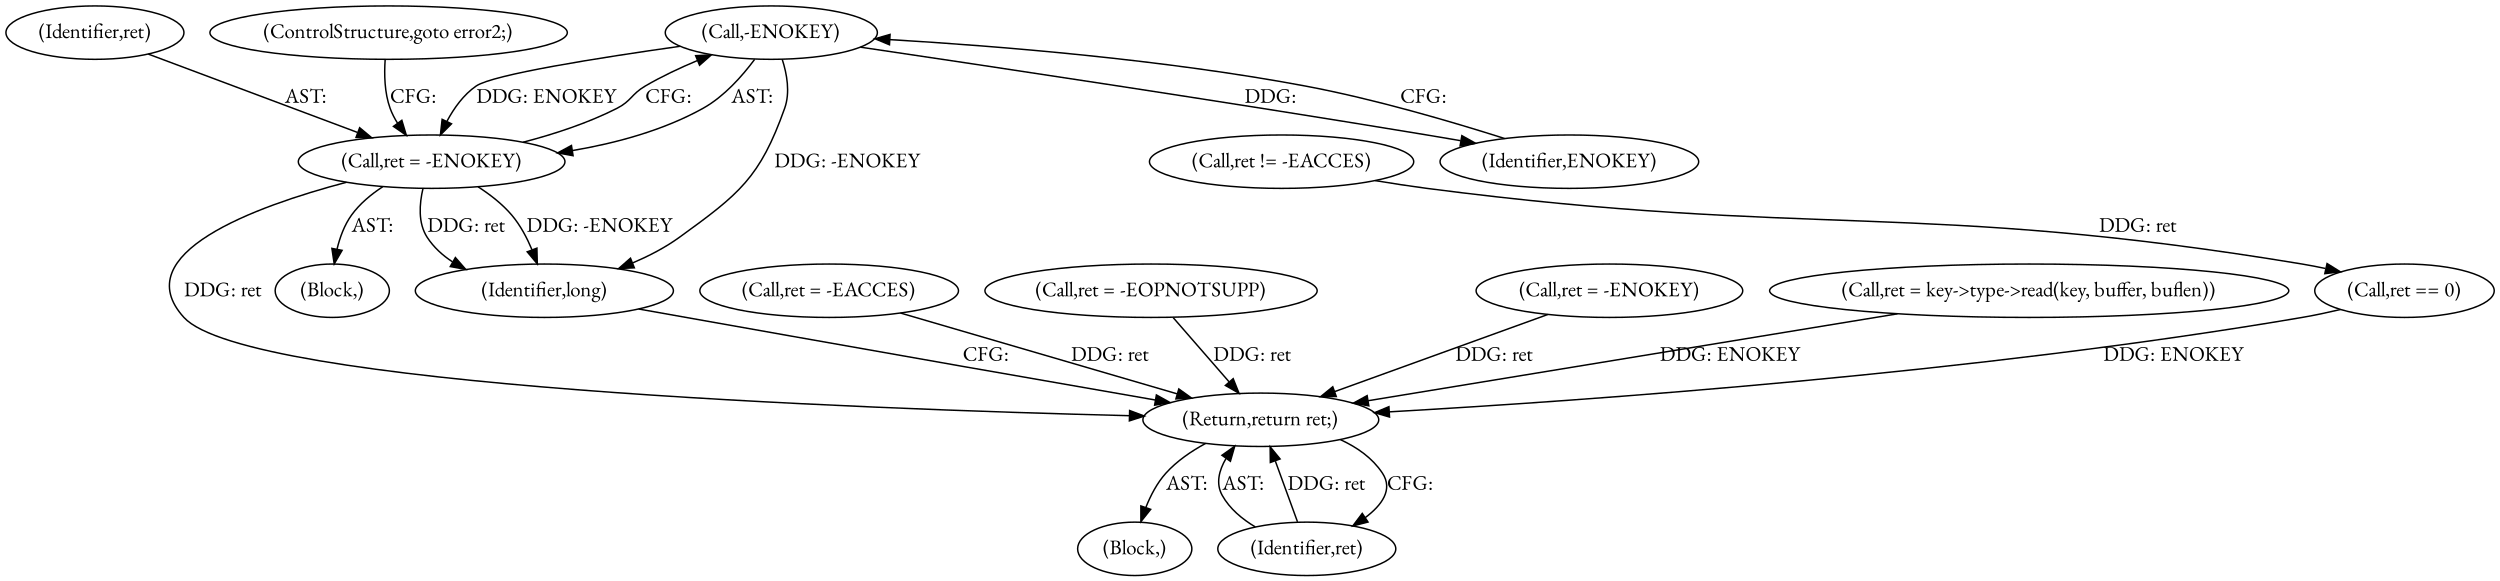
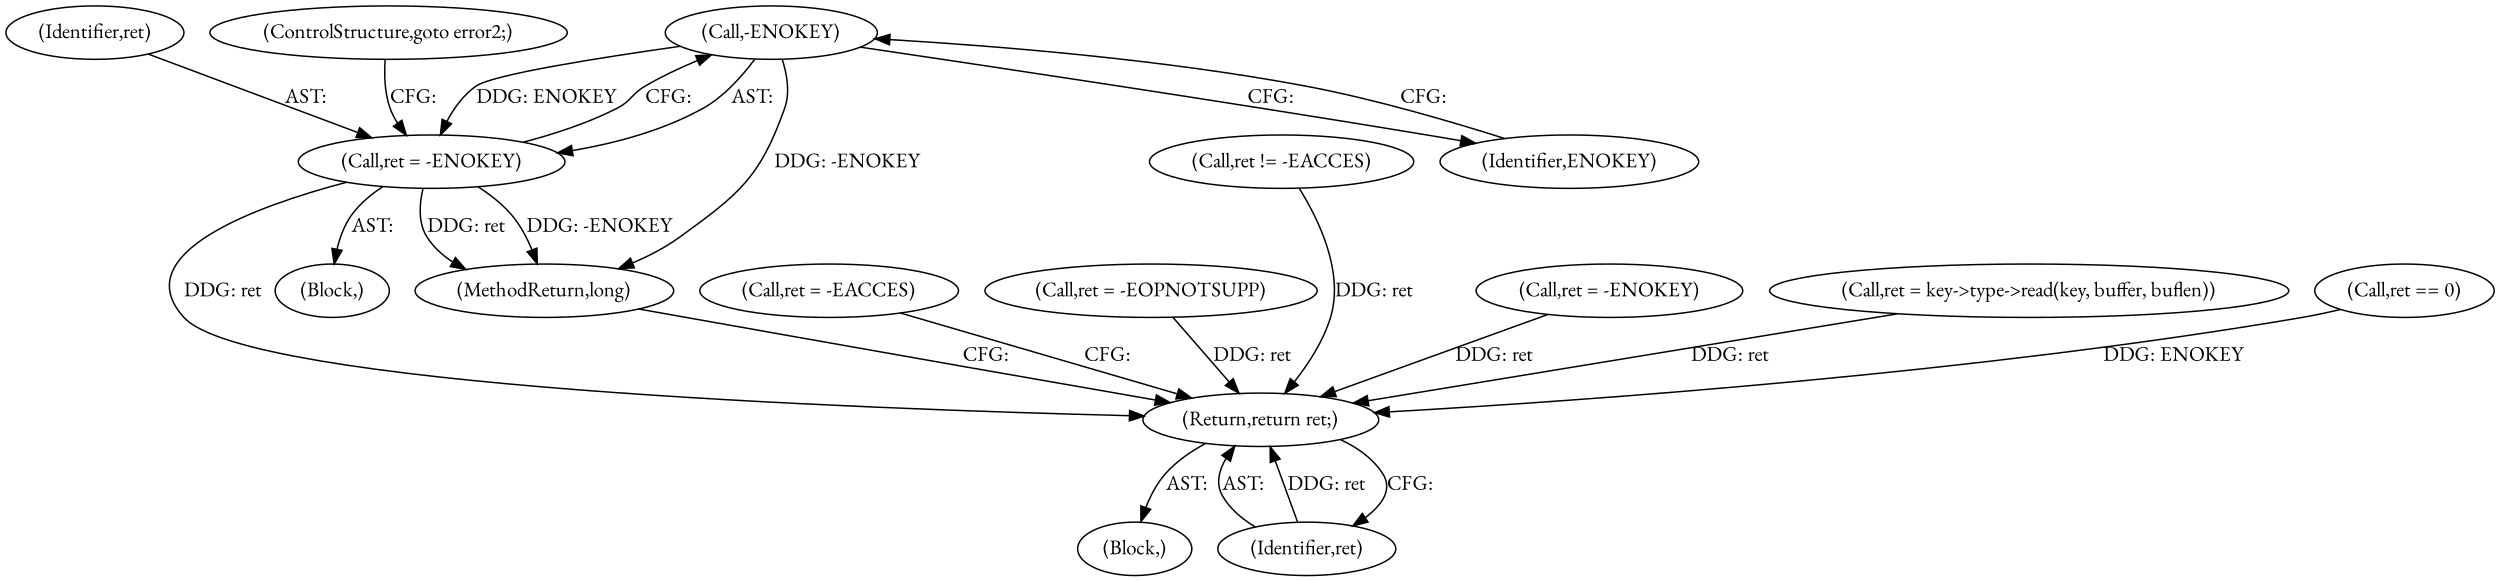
edge "(Call,-ENOKEY)" -> "(Identifier,ENOKEY)": label "DDG: " -> "CFG: "
edge "(Call,ret != -EACCES)" -> "(Call,ret == 0)": now "(Call,ret != -EACCES)" -> "(Return,return ret;)"
node "(Identifier,long)": label "(Identifier,long)" -> "(MethodReturn,long)"
edge "(Call,ret = -EACCES)" -> "(Return,return ret;)": label "DDG: ret" -> "CFG: "
edge "(Call,ret = key->type->read(key, buffer, buflen))" -> "(Return,return ret;)": label "DDG: ENOKEY" -> "DDG: ret"
